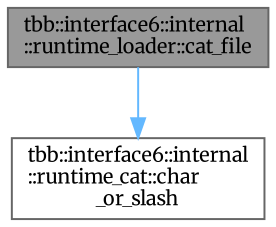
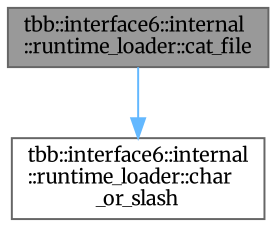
node "tbb::interface6::internal ::runtime_cat::char _or_slash": label "tbb::interface6::internal ::runtime_cat::char _or_slash" -> "tbb::interface6::internal ::runtime_loader::char _or_slash"
